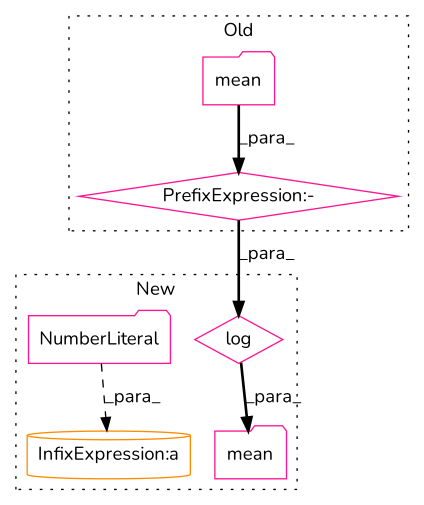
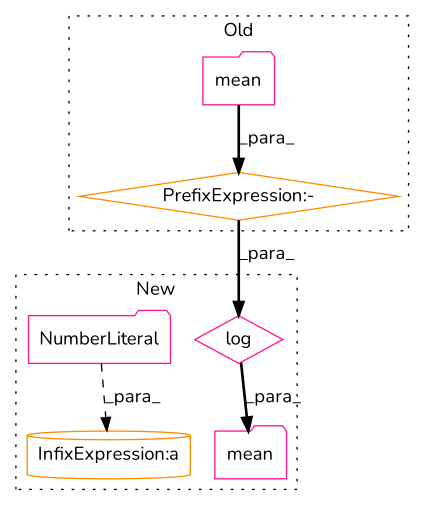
node "PrefixExpression:-": color deeppink -> darkorange
